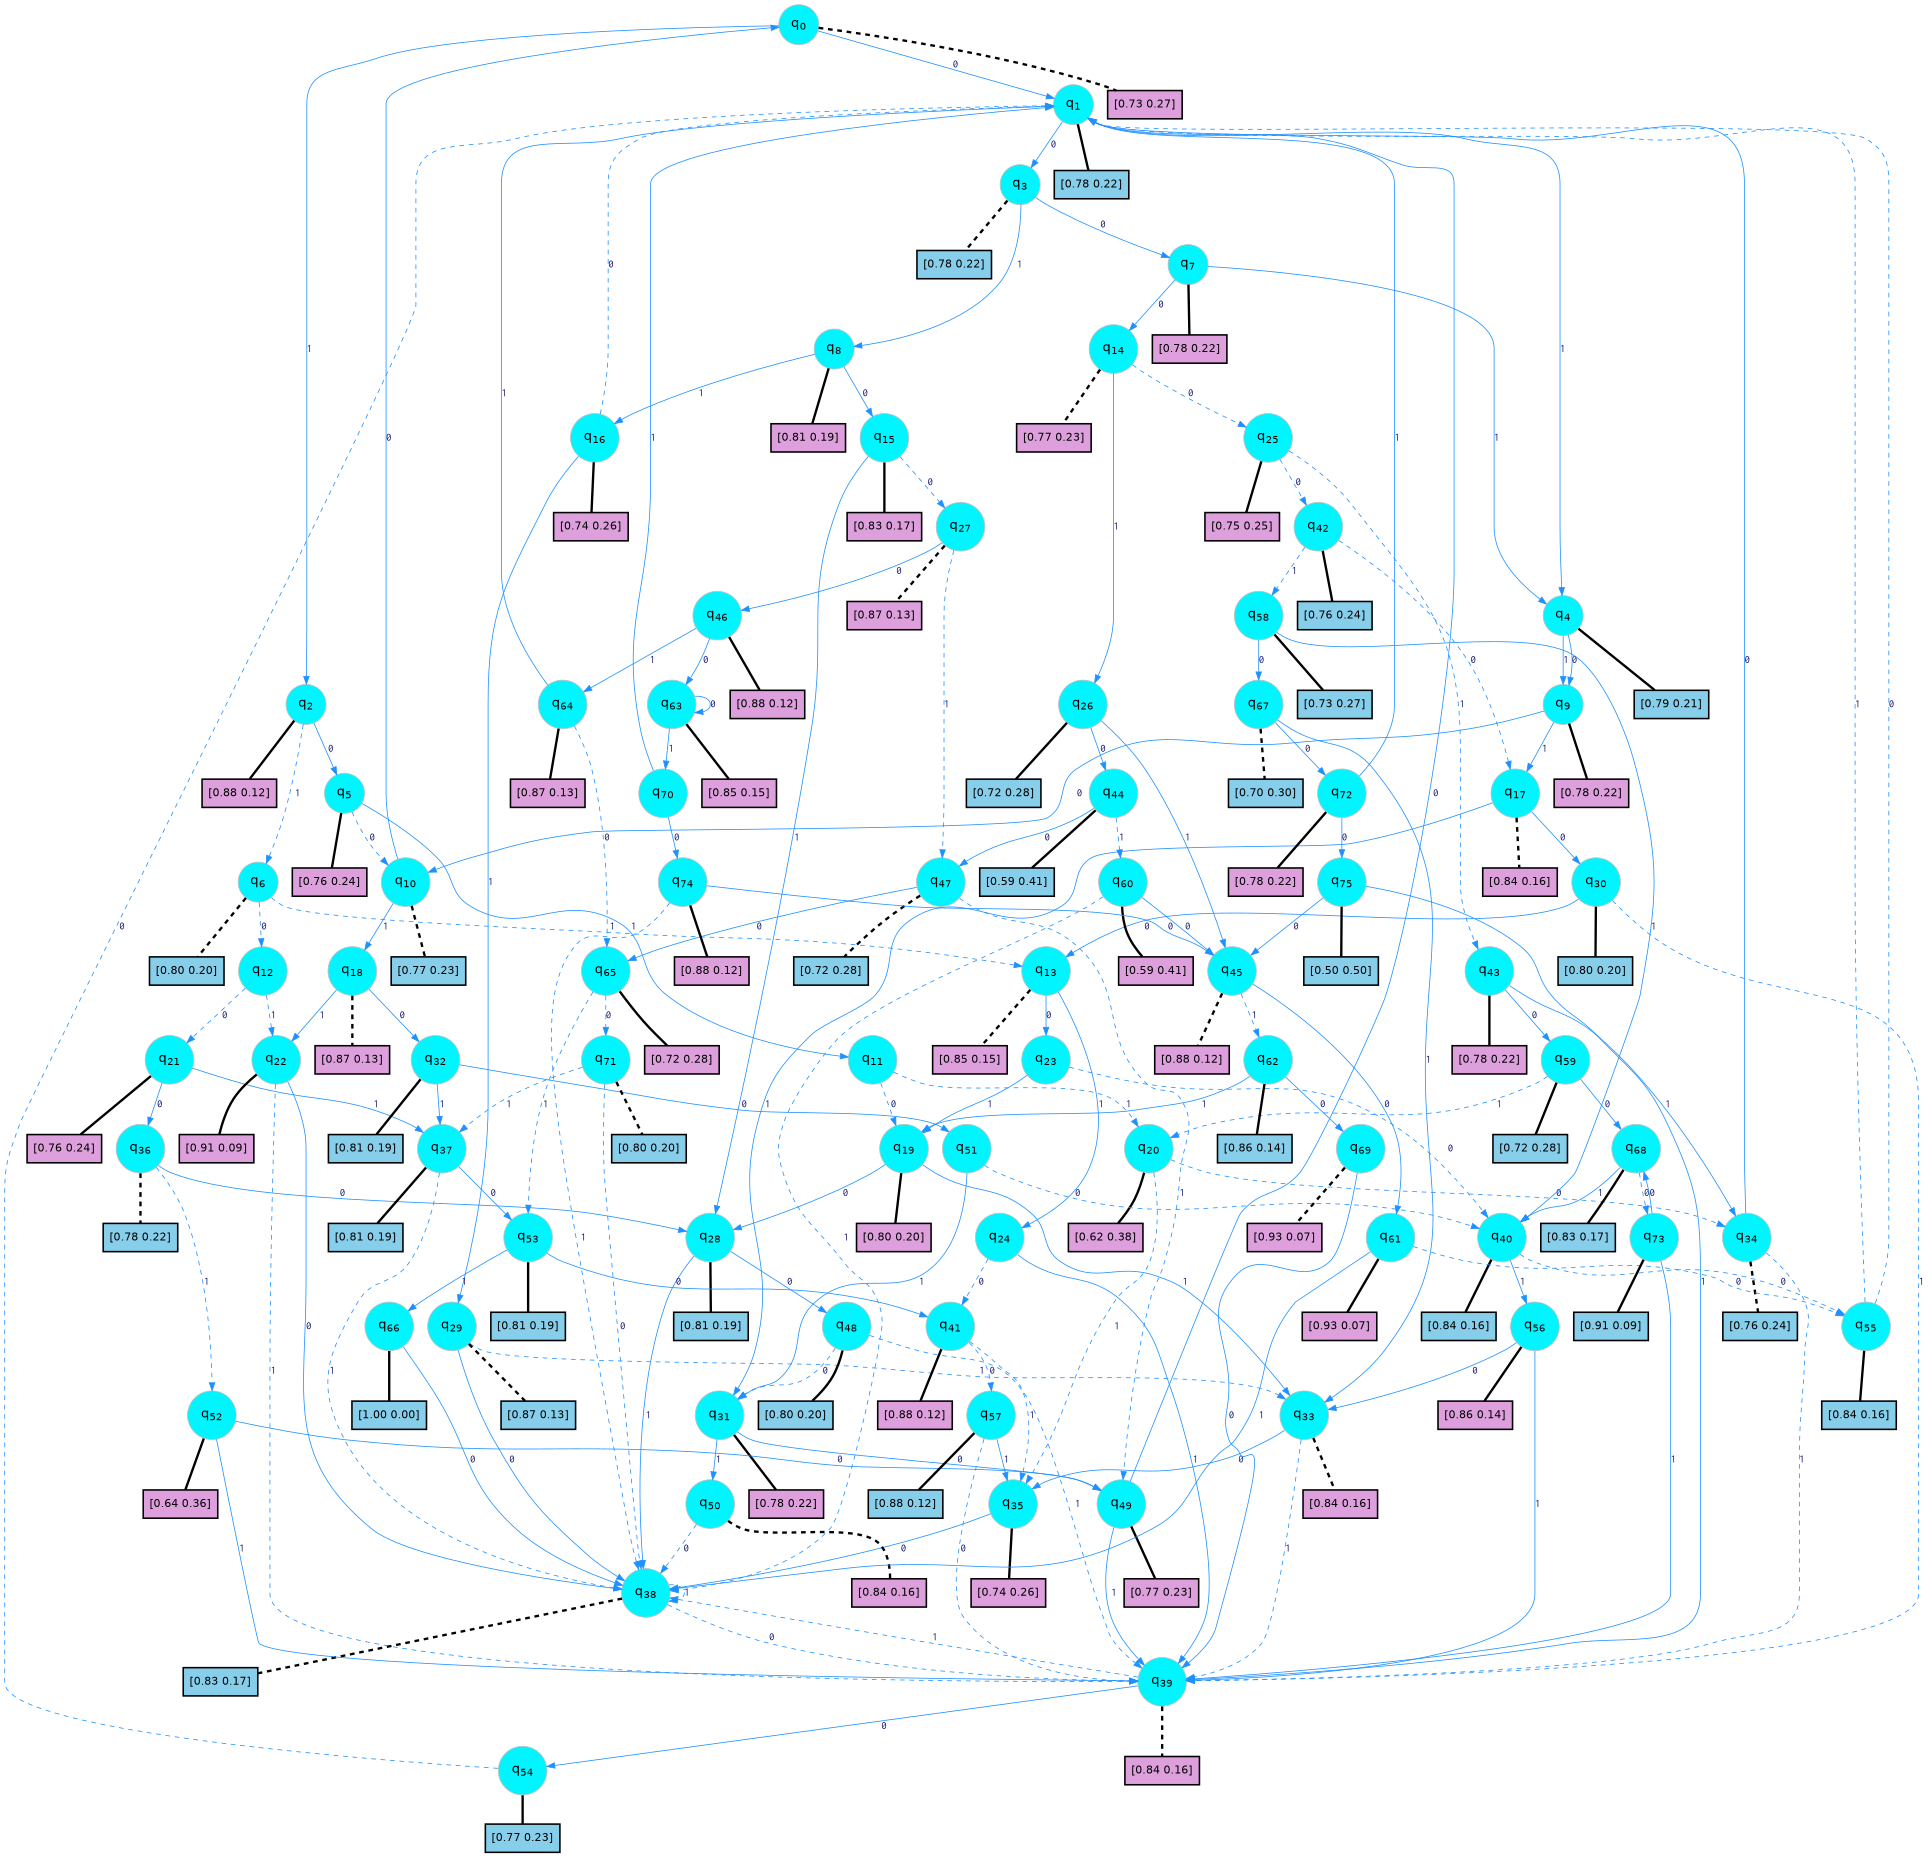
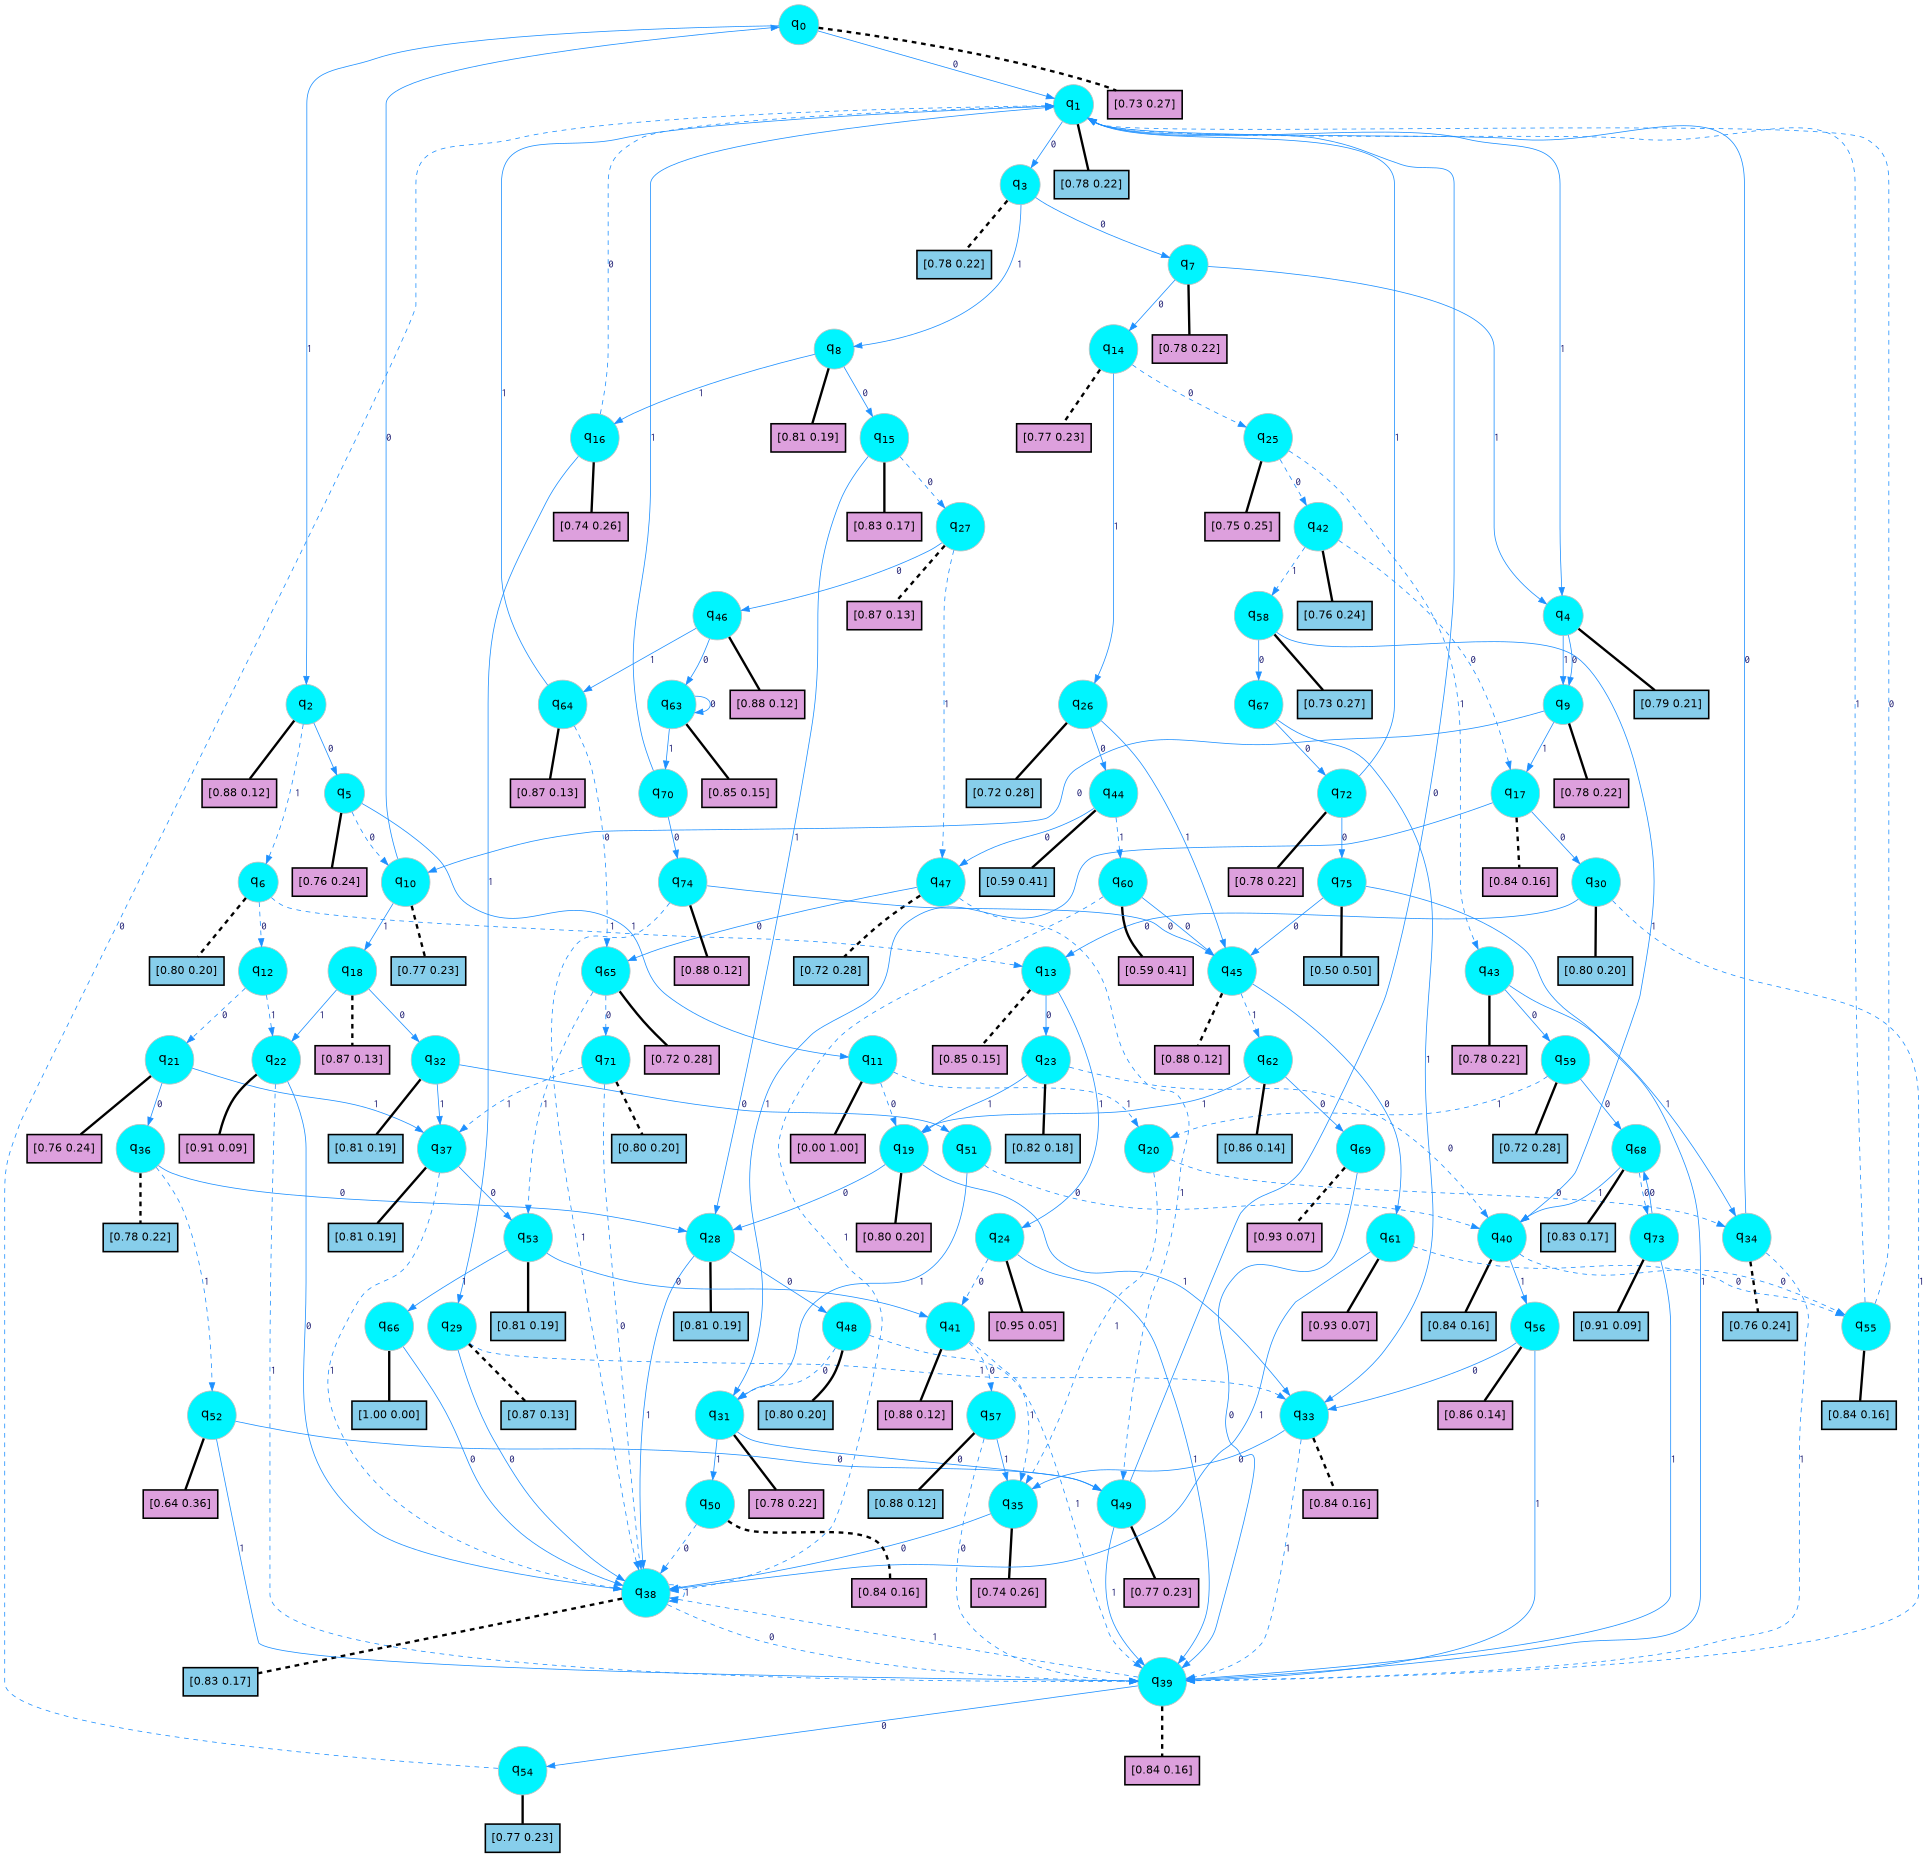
node "[0.70 0.30]": removed
node "[0.00 1.00]": added
node "[0.82 0.18]": added
node "[0.62 0.38]": removed
node "[0.95 0.05]": added
